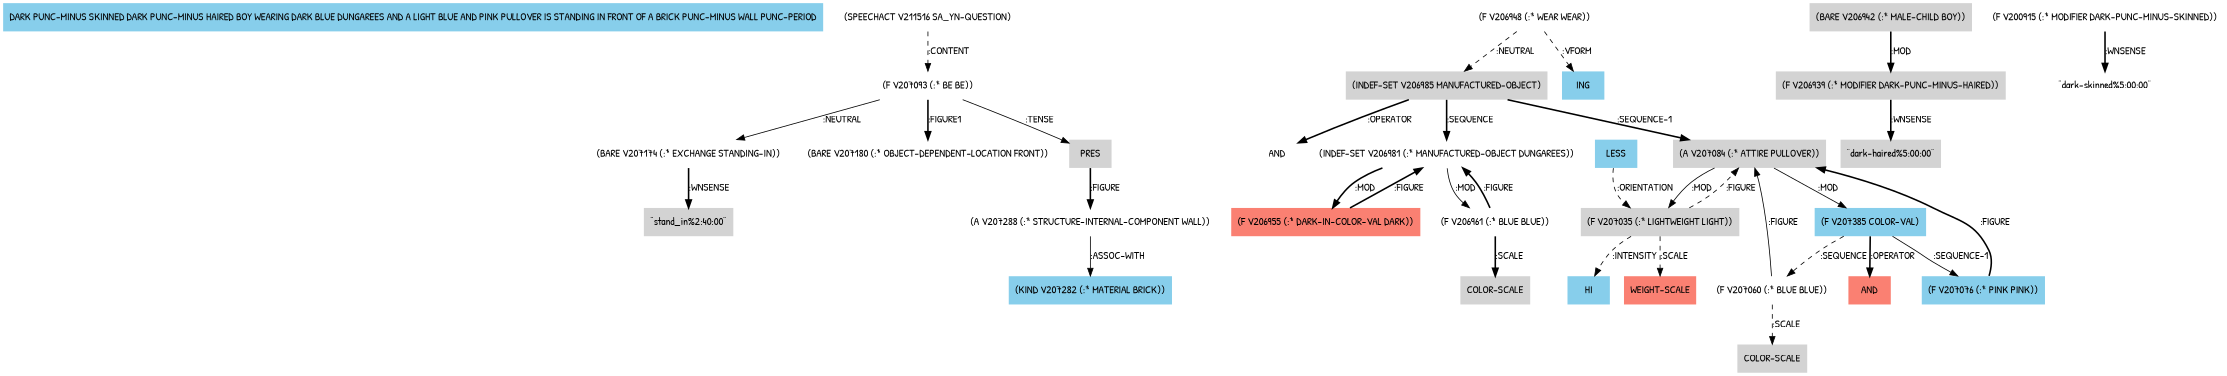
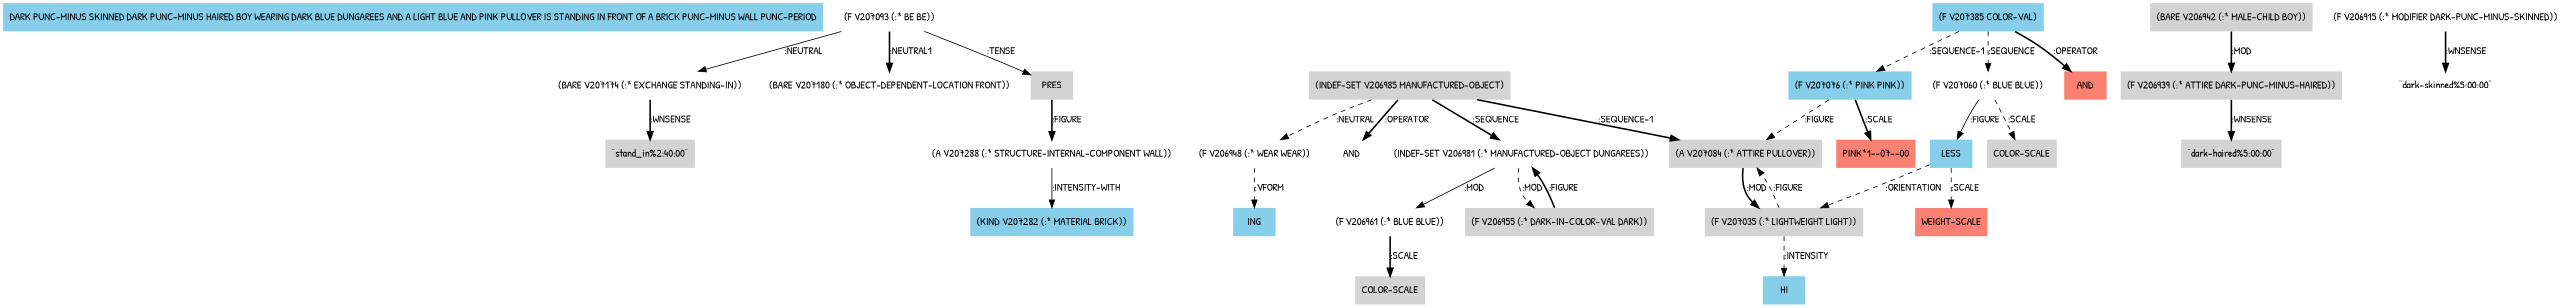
node "(SPEECHACT V211516 SA_YN-QUESTION)": removed
node "(F V200915 (:* MODIFIER DARK-PUNC-MINUS-SKINNED))": label "(F V200915 (:* MODIFIER DARK-PUNC-MINUS-SKINNED))" -> "(F V206915 (:* MODIFIER DARK-PUNC-MINUS-SKINNED))"
edge "(F V206948 (:* WEAR WEAR))" -> "(INDEF-SET V206985 MANUFACTURED-OBJECT)": reversed
node "(F V206939 (:* MODIFIER DARK-PUNC-MINUS-HAIRED))": label "(F V206939 (:* MODIFIER DARK-PUNC-MINUS-HAIRED))" -> "(F V206939 (:* ATTIRE DARK-PUNC-MINUS-HAIRED))"
edge "(F V207093 (:* BE BE))" -> "(BARE V207180 (:* OBJECT-DEPENDENT-LOCATION FRONT))": label ":FIGURE1" -> ":NEUTRAL1"
node "PINK*1--07--00": added
edge "(INDEF-SET V206981 (:* MANUFACTURED-OBJECT DUNGAREES))" -> "(F V206955 (:* DARK-IN-COLOR-VAL DARK))": style bold -> dashed
edge "(A V207084 (:* ATTIRE PULLOVER))" -> "(F V207035 (:* LIGHTWEIGHT LIGHT))": style solid -> bold
edge "(A V207084 (:* ATTIRE PULLOVER))" -> "(F V207385 COLOR-VAL)": removed, label ":MOD"
edge "(F V206961 (:* BLUE BLUE))" -> "(INDEF-SET V206981 (:* MANUFACTURED-OBJECT DUNGAREES))": removed, label ":FIGURE"
edge "(F V207076 (:* PINK PINK))" -> "(A V207084 (:* ATTIRE PULLOVER))": style bold -> dashed
node "(F V206955 (:* DARK-IN-COLOR-VAL DARK))": fillcolor salmon -> lightgrey
edge "(F V207060 (:* BLUE BLUE))" -> "(A V207084 (:* ATTIRE PULLOVER))": now "(F V207060 (:* BLUE BLUE))" -> "LESS"
edge "(F V207035 (:* LIGHTWEIGHT LIGHT))" -> "WEIGHT-SCALE": now "LESS" -> "WEIGHT-SCALE"
edge "(F V207385 COLOR-VAL)" -> "(F V207076 (:* PINK PINK))": style solid -> dashed
edge "(A V207288 (:* STRUCTURE-INTERNAL-COMPONENT WALL))" -> "(KIND V207282 (:* MATERIAL BRICK))": label ":ASSOC-WITH" -> ":INTENSITY-WITH"
